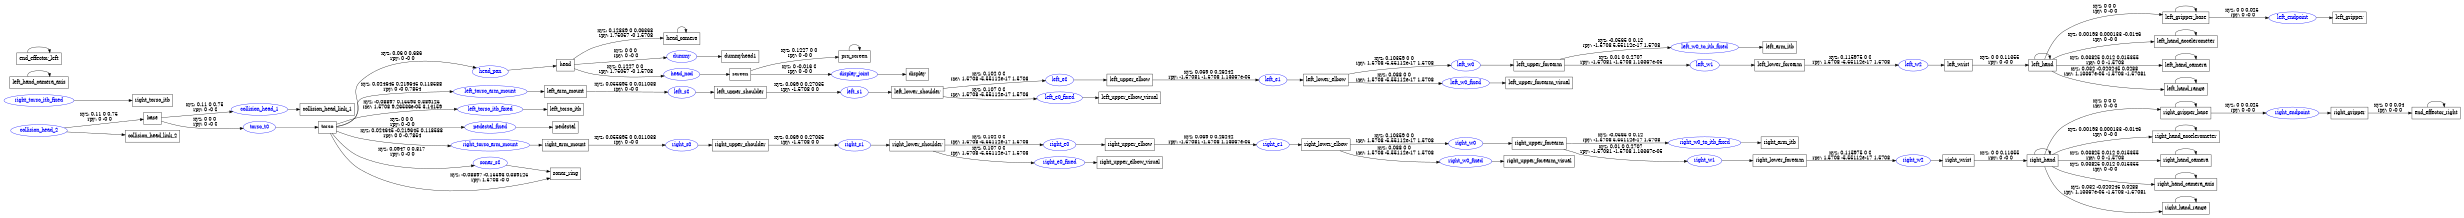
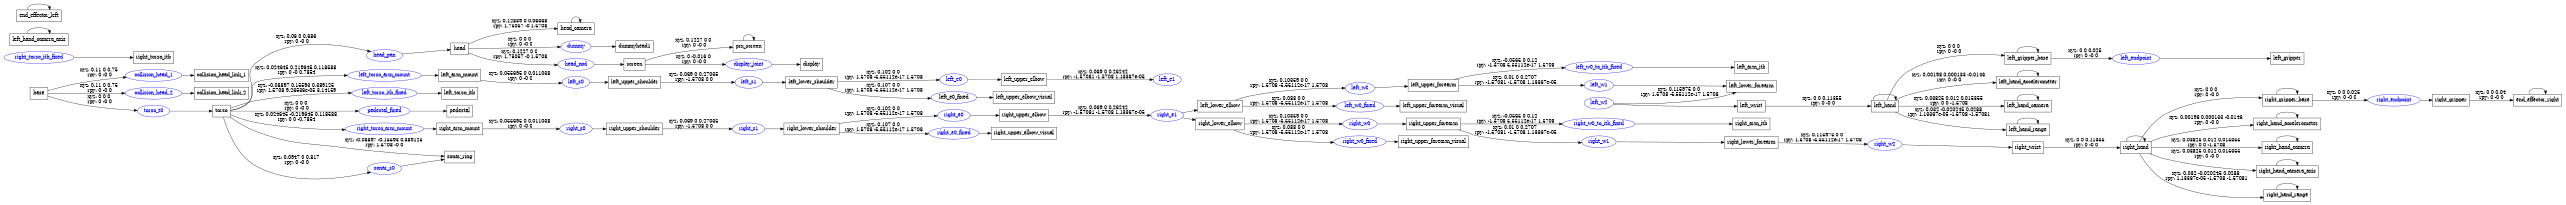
edge "left_lower_forearm" -> "left_w2": reversed
edge "left_e1" -> "left_lower_elbow": now "right_e1" -> "left_lower_elbow"
node "left_e0_fixed": fontcolor blue -> black
edge "collision_head_2" -> "base": reversed
